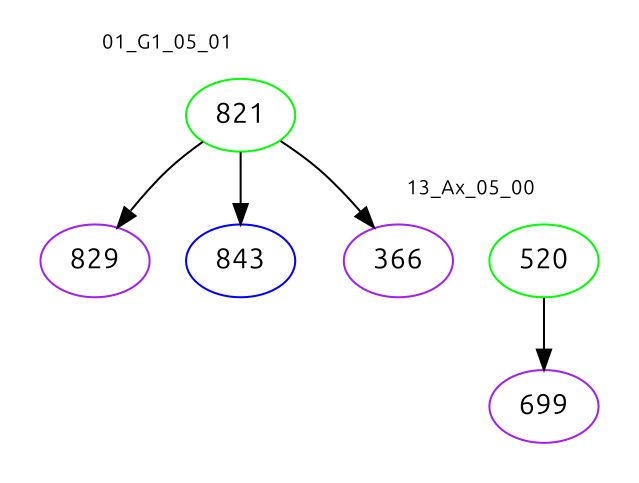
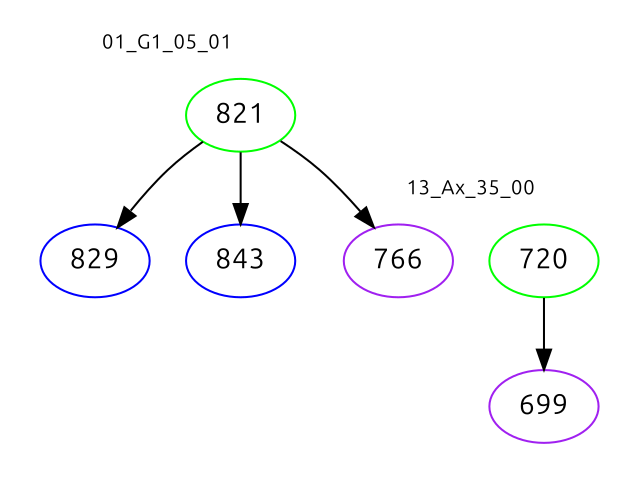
cluster "13_Ax_05_00": label "13_Ax_05_00" -> "13_Ax_35_00"
node "829": color purple -> blue
node "366": label "366" -> "766"
node "520": label "520" -> "720"
